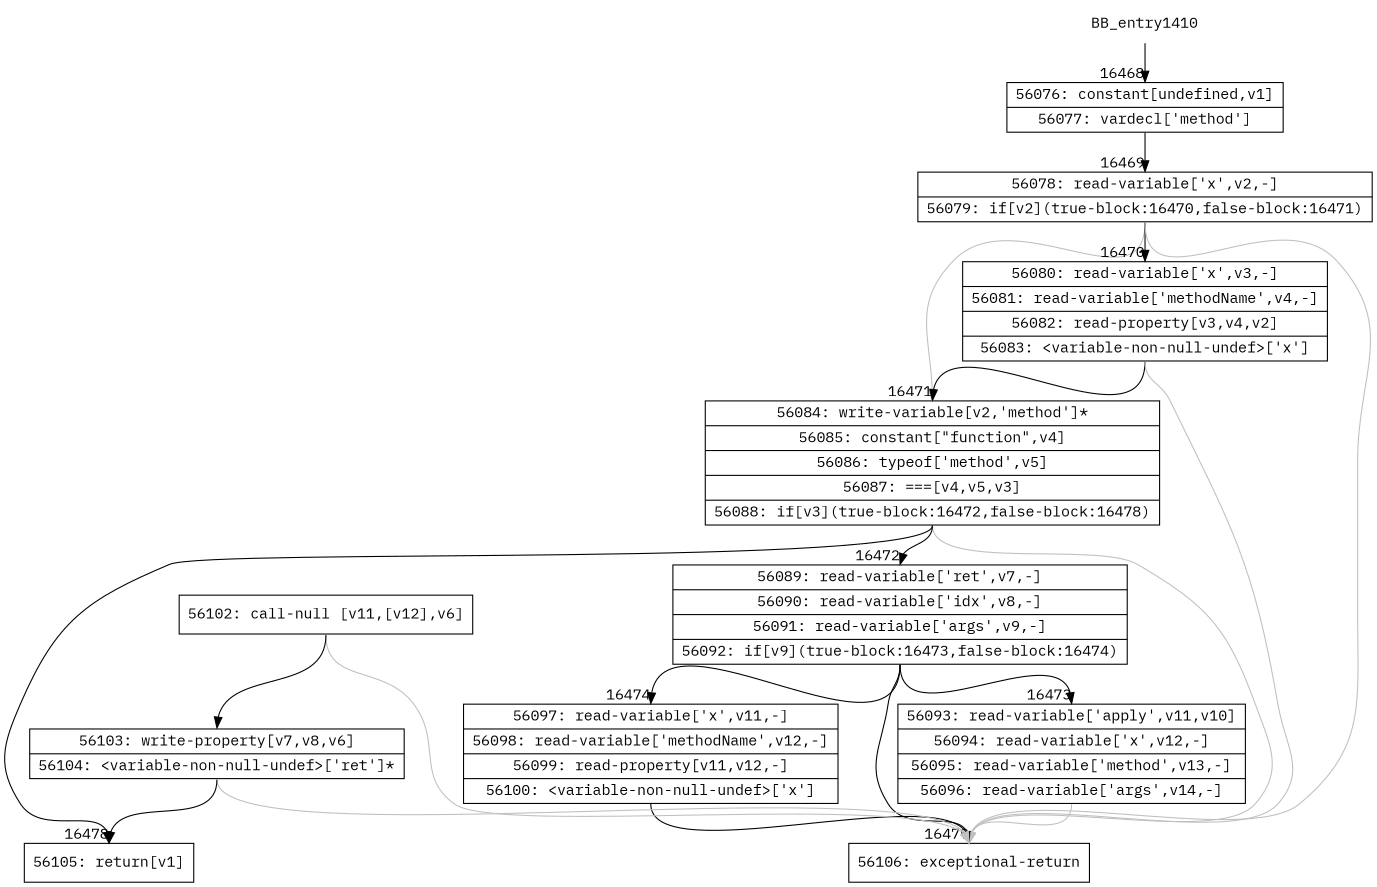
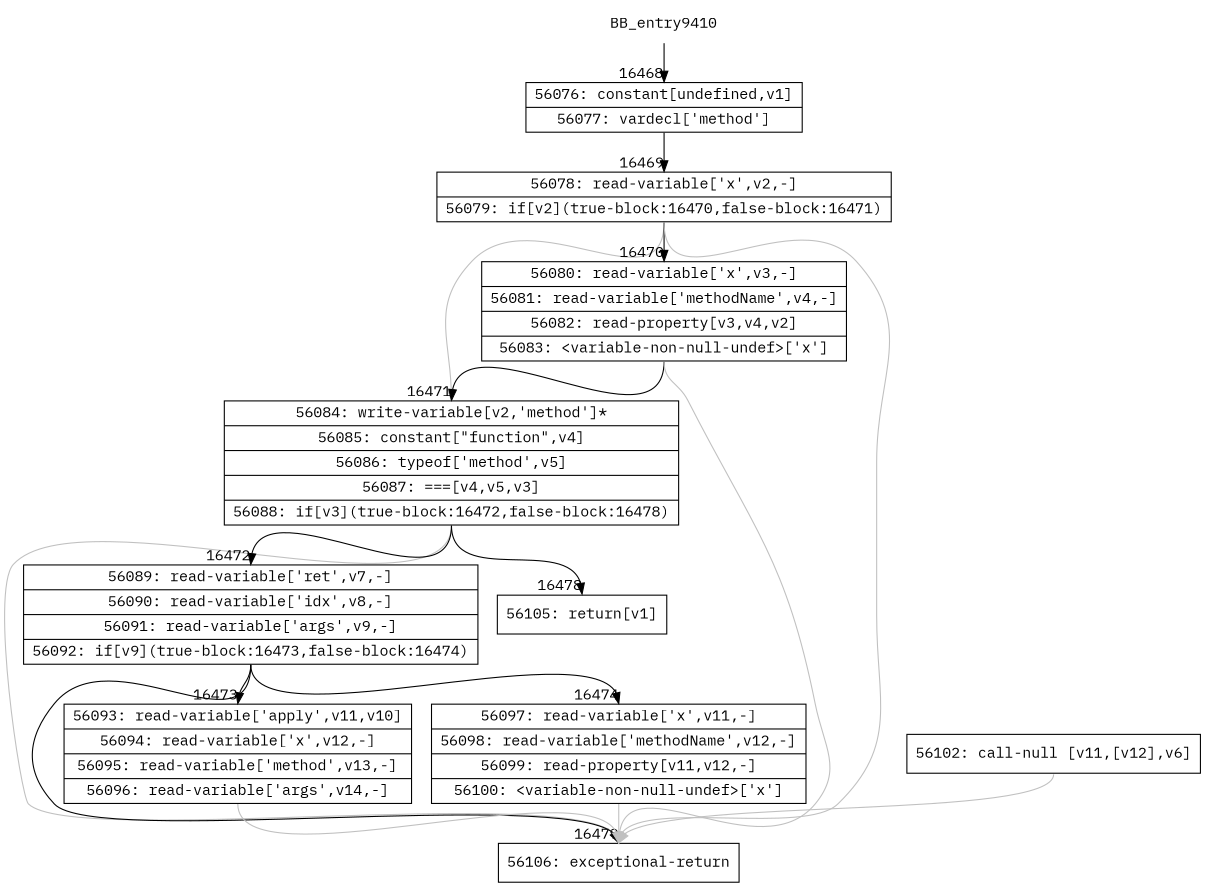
node "BB_entry1410": label "BB_entry1410" -> "BB_entry9410"
node "56103: write-property[v7,v8,v6]": removed
edge "56097: read-variable['x',v11,-]" -> "56106: exceptional-return": color black -> gray
